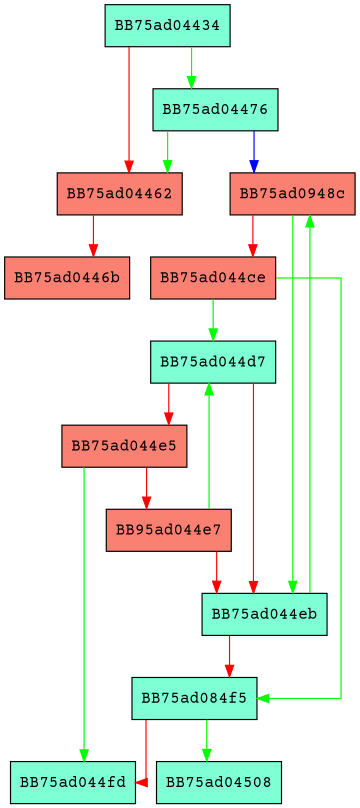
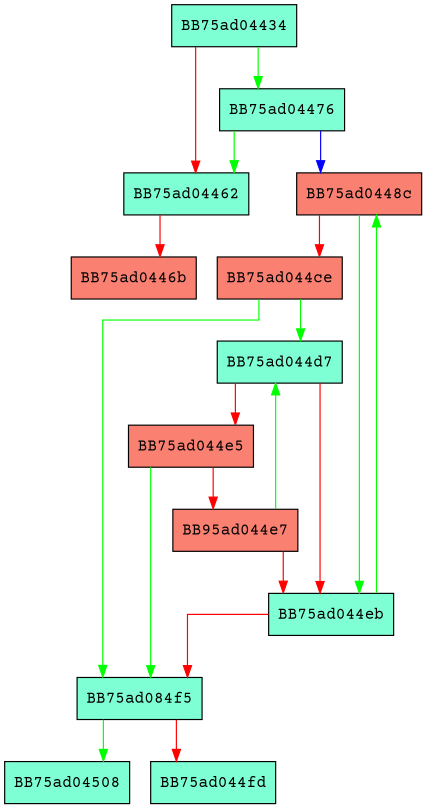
node "BB75ad04462": fillcolor salmon -> aquamarine
node "BB75ad0948c": label "BB75ad0948c" -> "BB75ad0448c"
edge "BB75ad044e5" -> "BB75ad044fd": now "BB75ad044e5" -> "BB75ad084f5"
